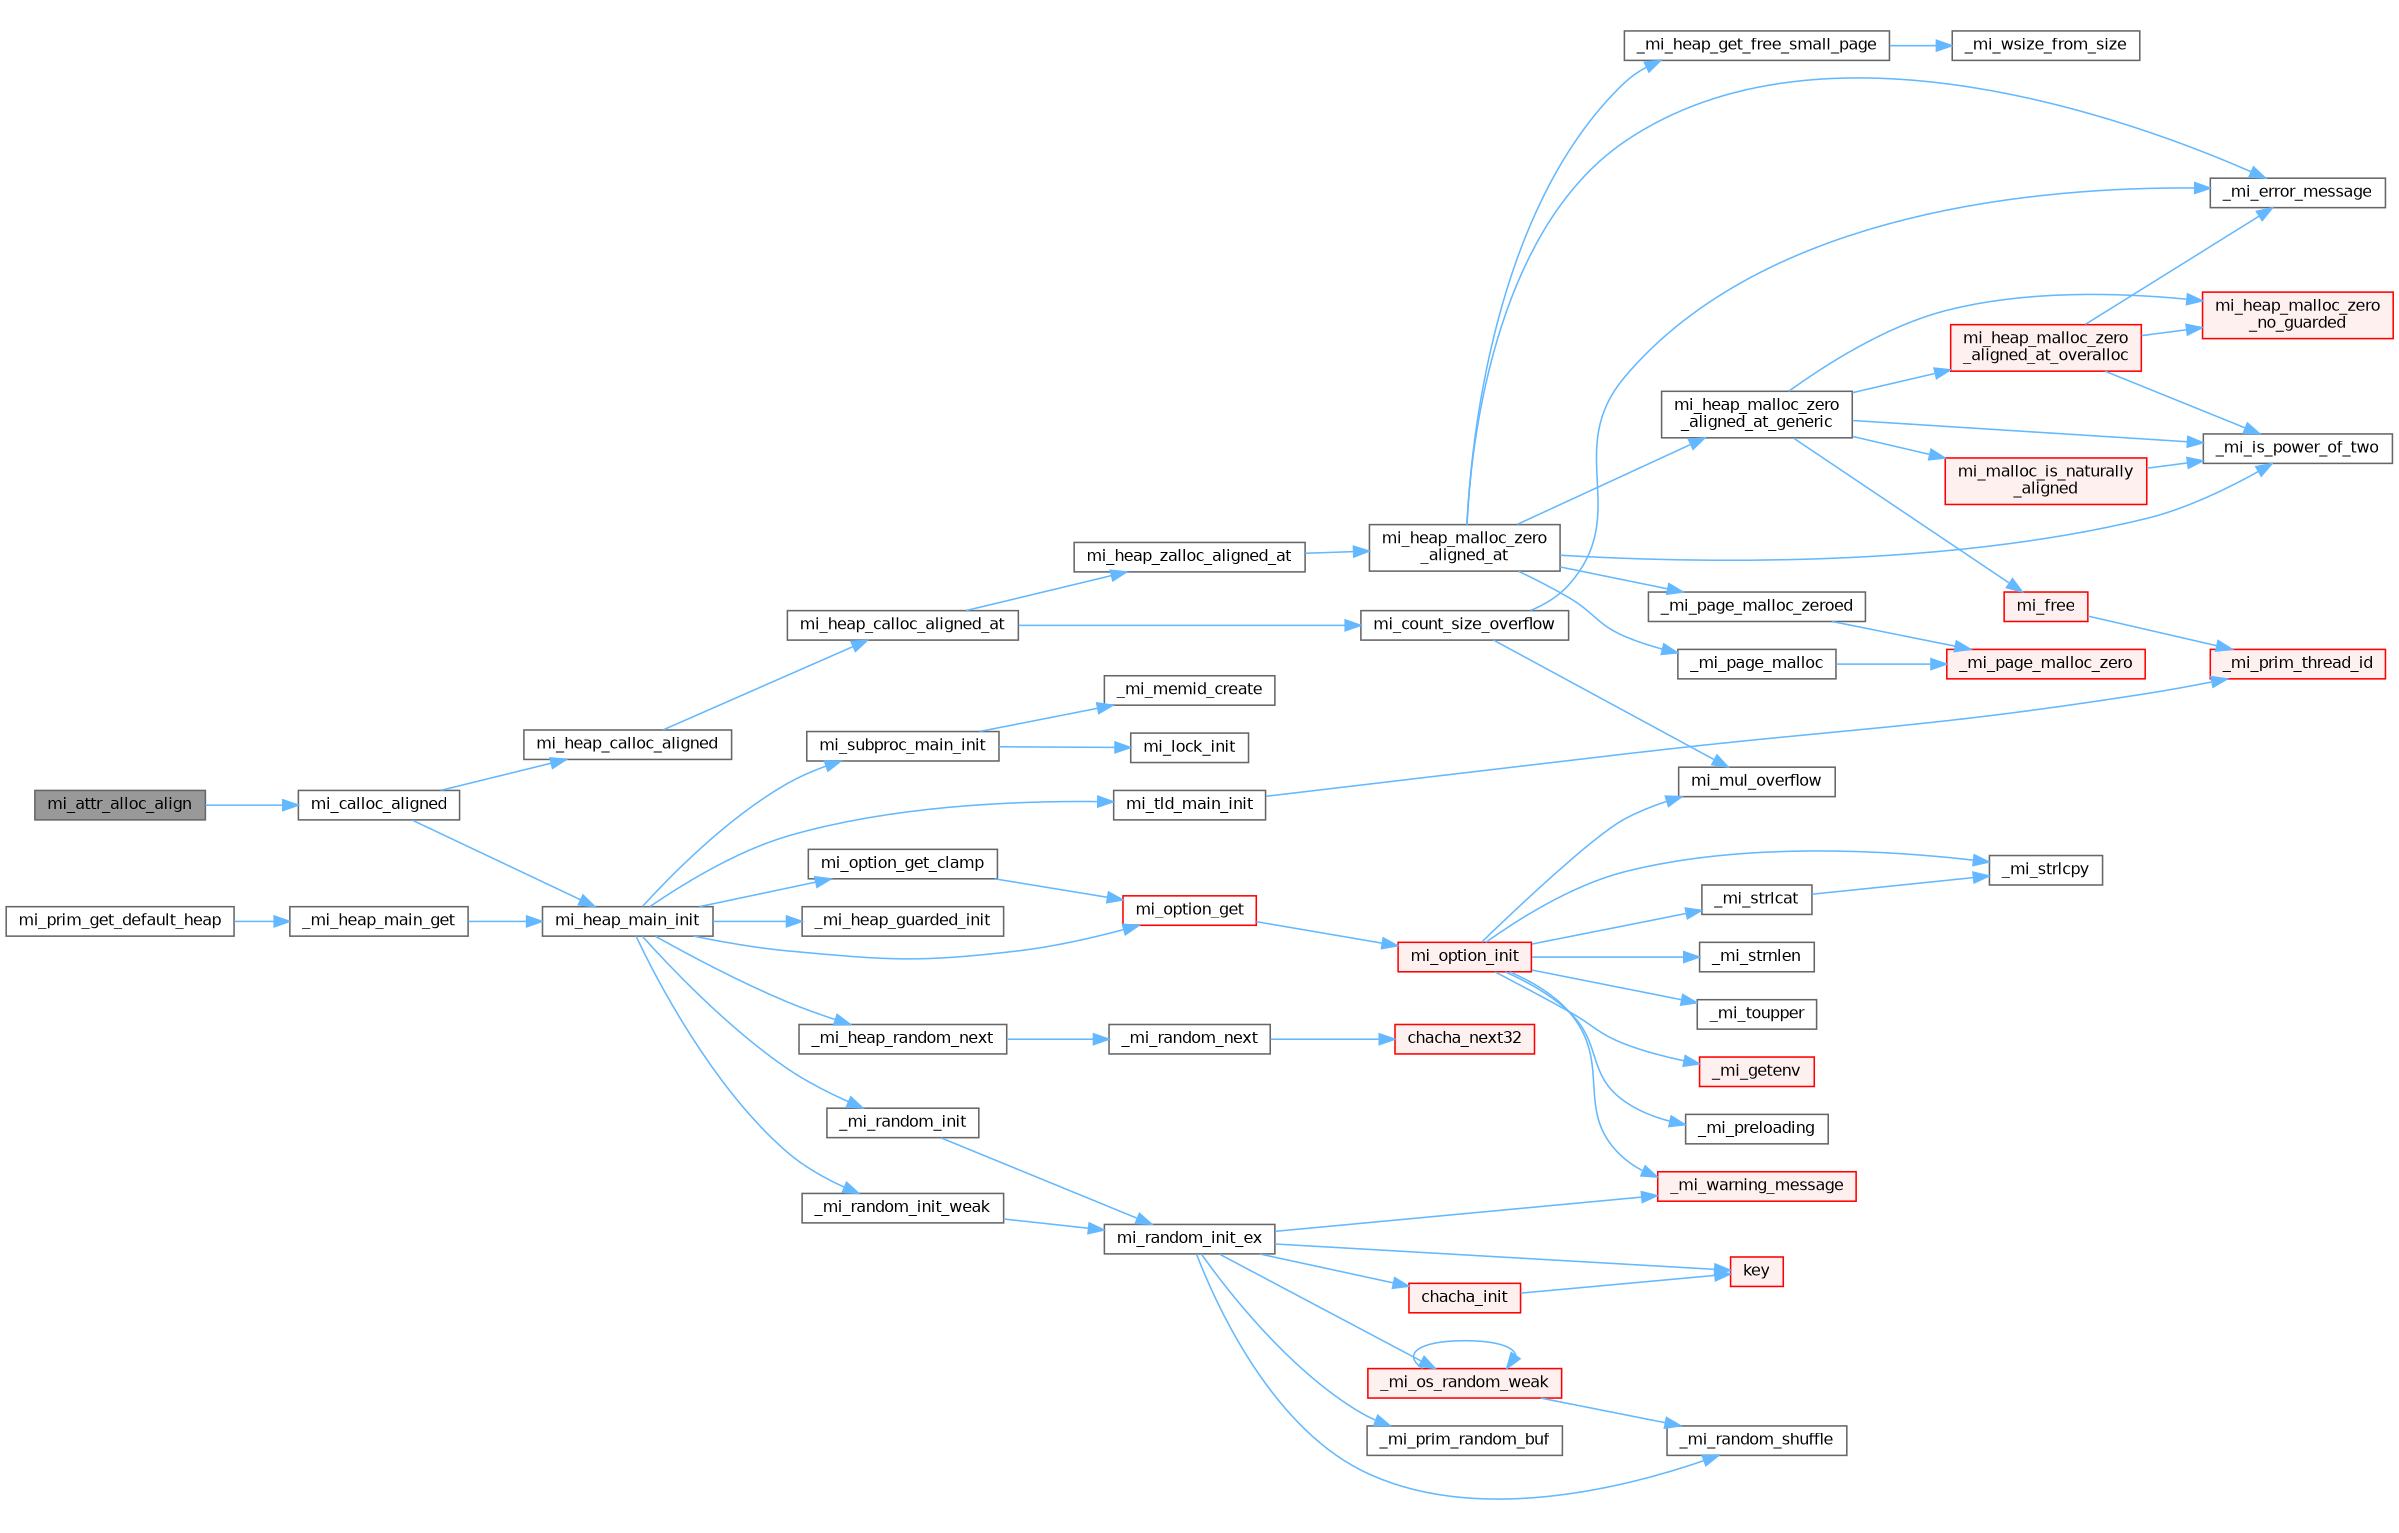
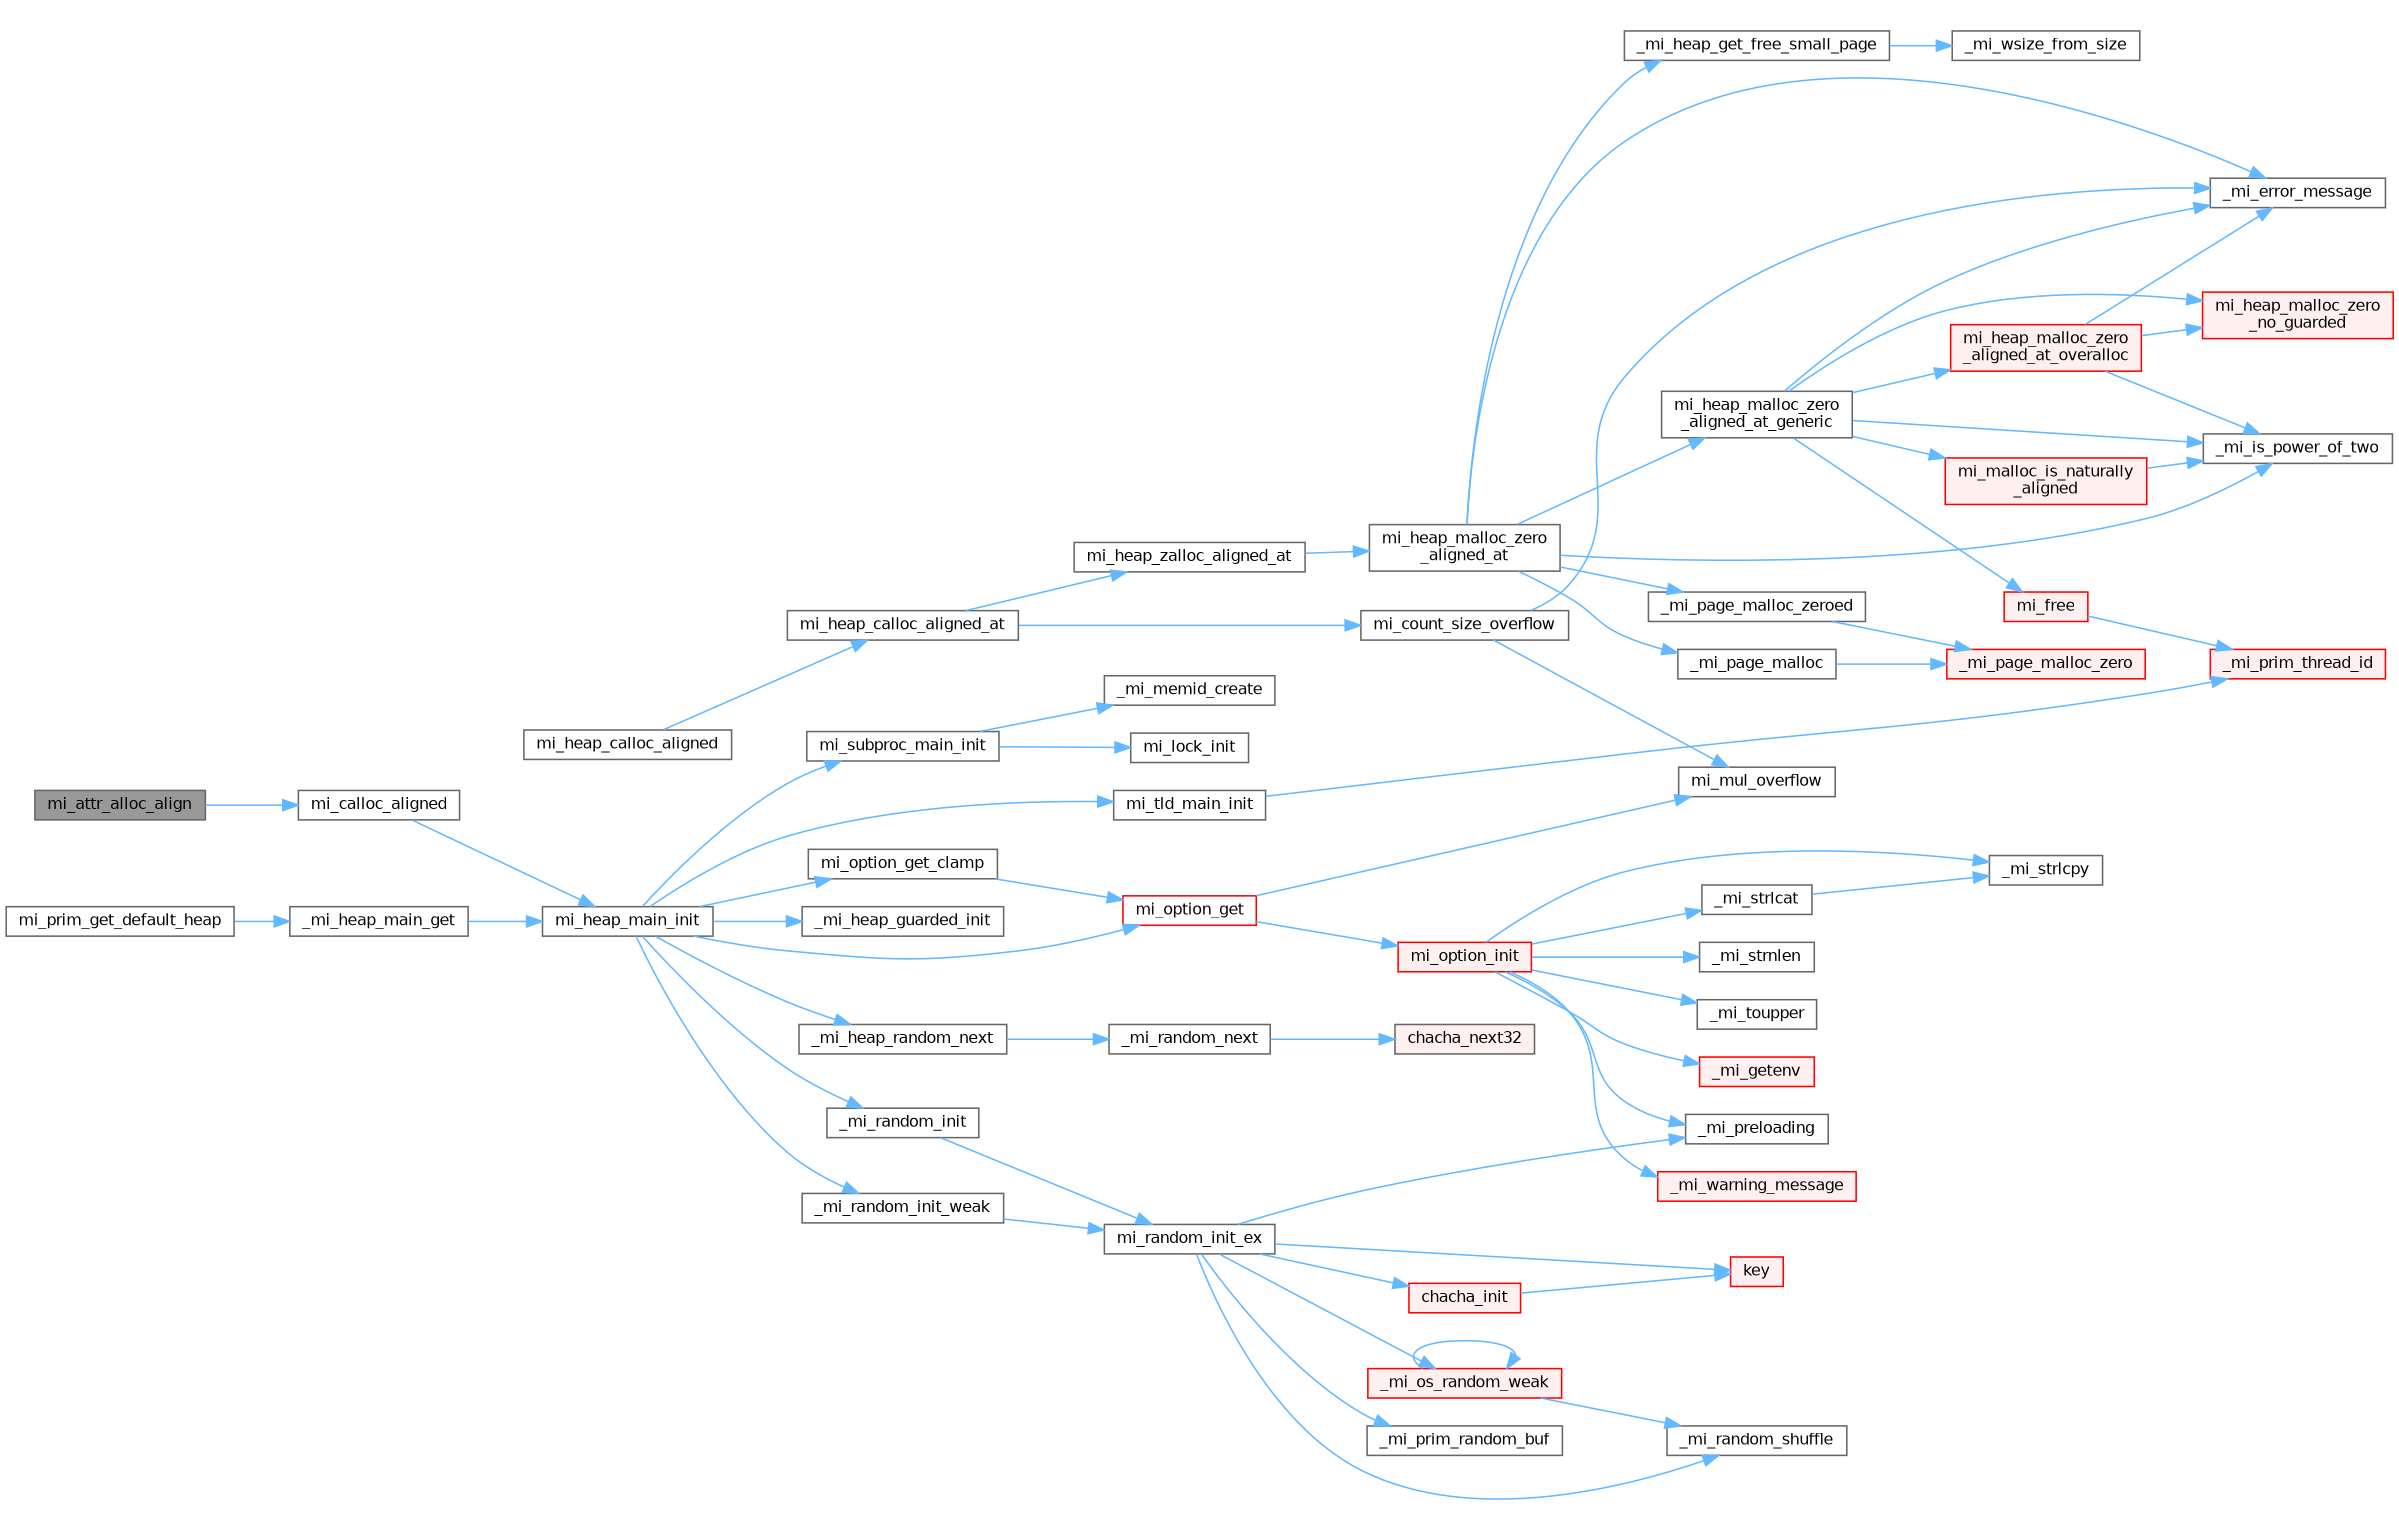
edge "mi_heap_malloc_zero _aligned_at_generic" -> "_mi_error_message": added
edge "mi_calloc_aligned" -> "mi_heap_calloc_aligned": removed
edge "mi_option_init" -> "mi_mul_overflow": now "mi_option_get" -> "mi_mul_overflow"
node "chacha_next32": color red -> grey40
edge "mi_random_init_ex" -> "_mi_warning_message": now "mi_random_init_ex" -> "_mi_preloading"
